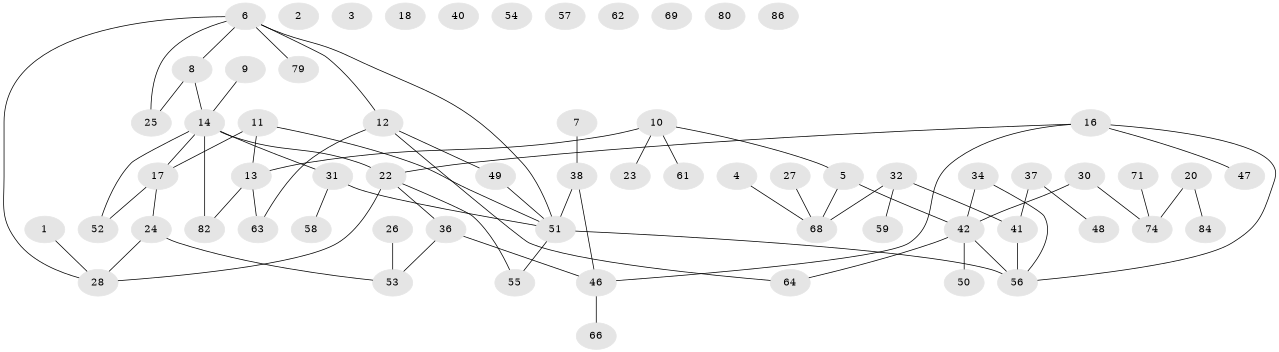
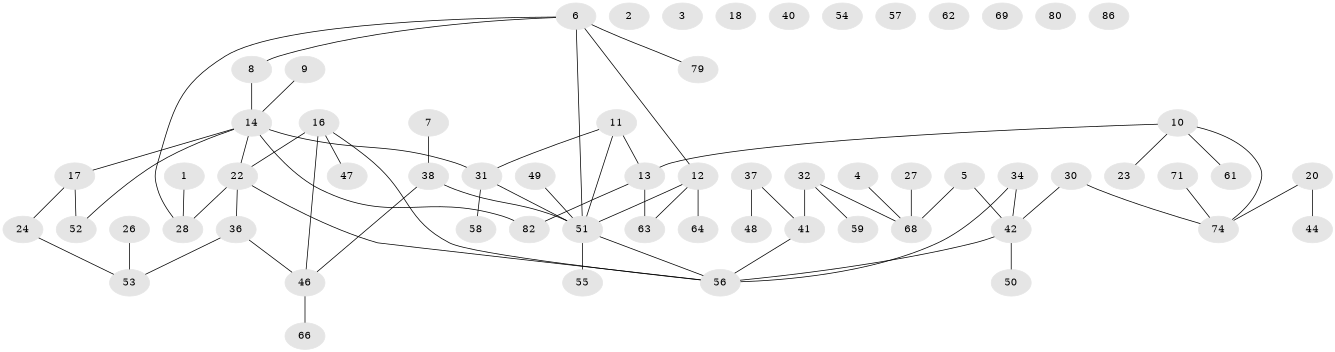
node "25": removed
edge "10" -- "5": now "10" -- "74"
edge "12" -- "49": now "12" -- "51"
edge "11" -- "17": now "11" -- "31"
edge "22" -- "55": now "22" -- "56"
node "84": label "84" -> "44"
edge "24" -- "28": removed
edge "42" -- "64": removed
